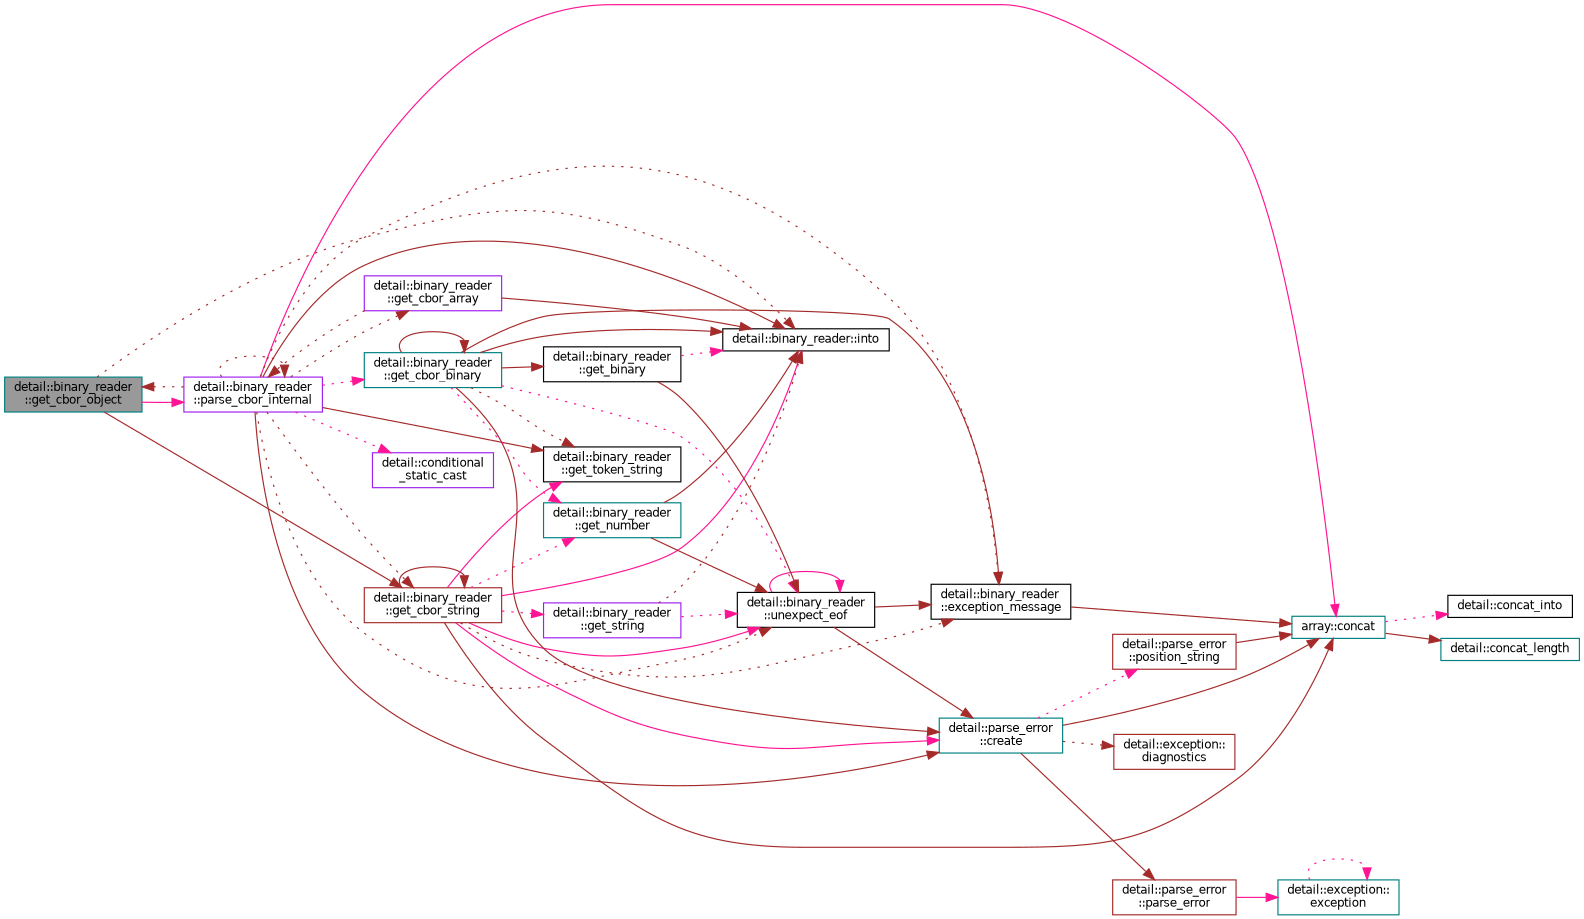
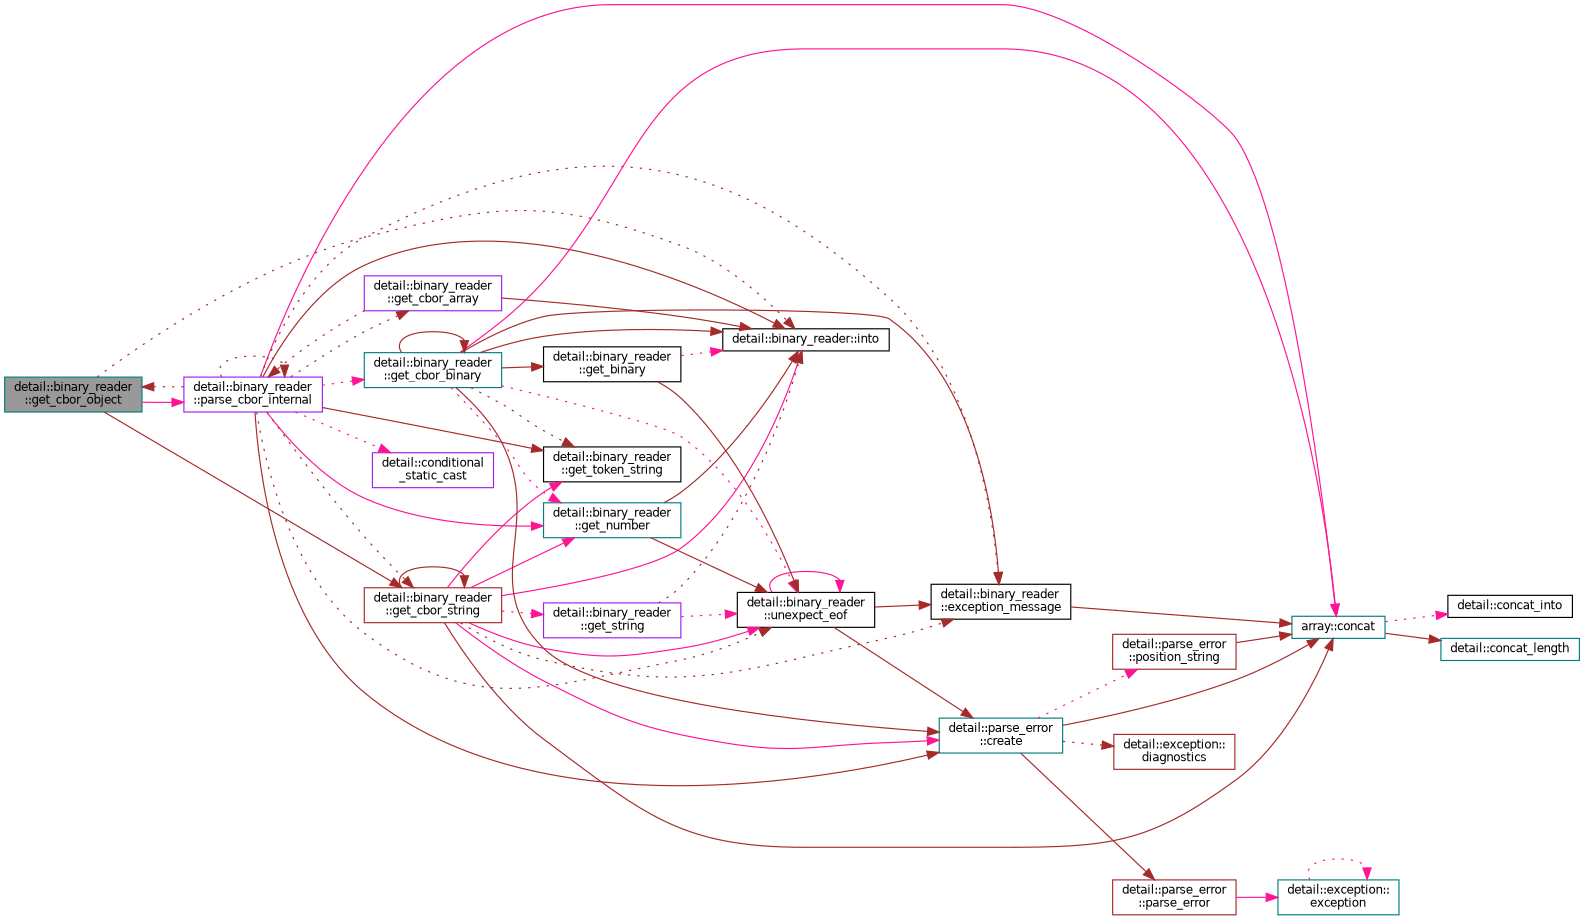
edge "detail::binary_reader ::get_cbor_binary" -> "array::concat": added
edge "detail::binary_reader ::parse_cbor_internal" -> "detail::binary_reader ::get_number": added
edge "detail::binary_reader ::get_cbor_string" -> "detail::binary_reader ::get_number": style dotted -> solid
